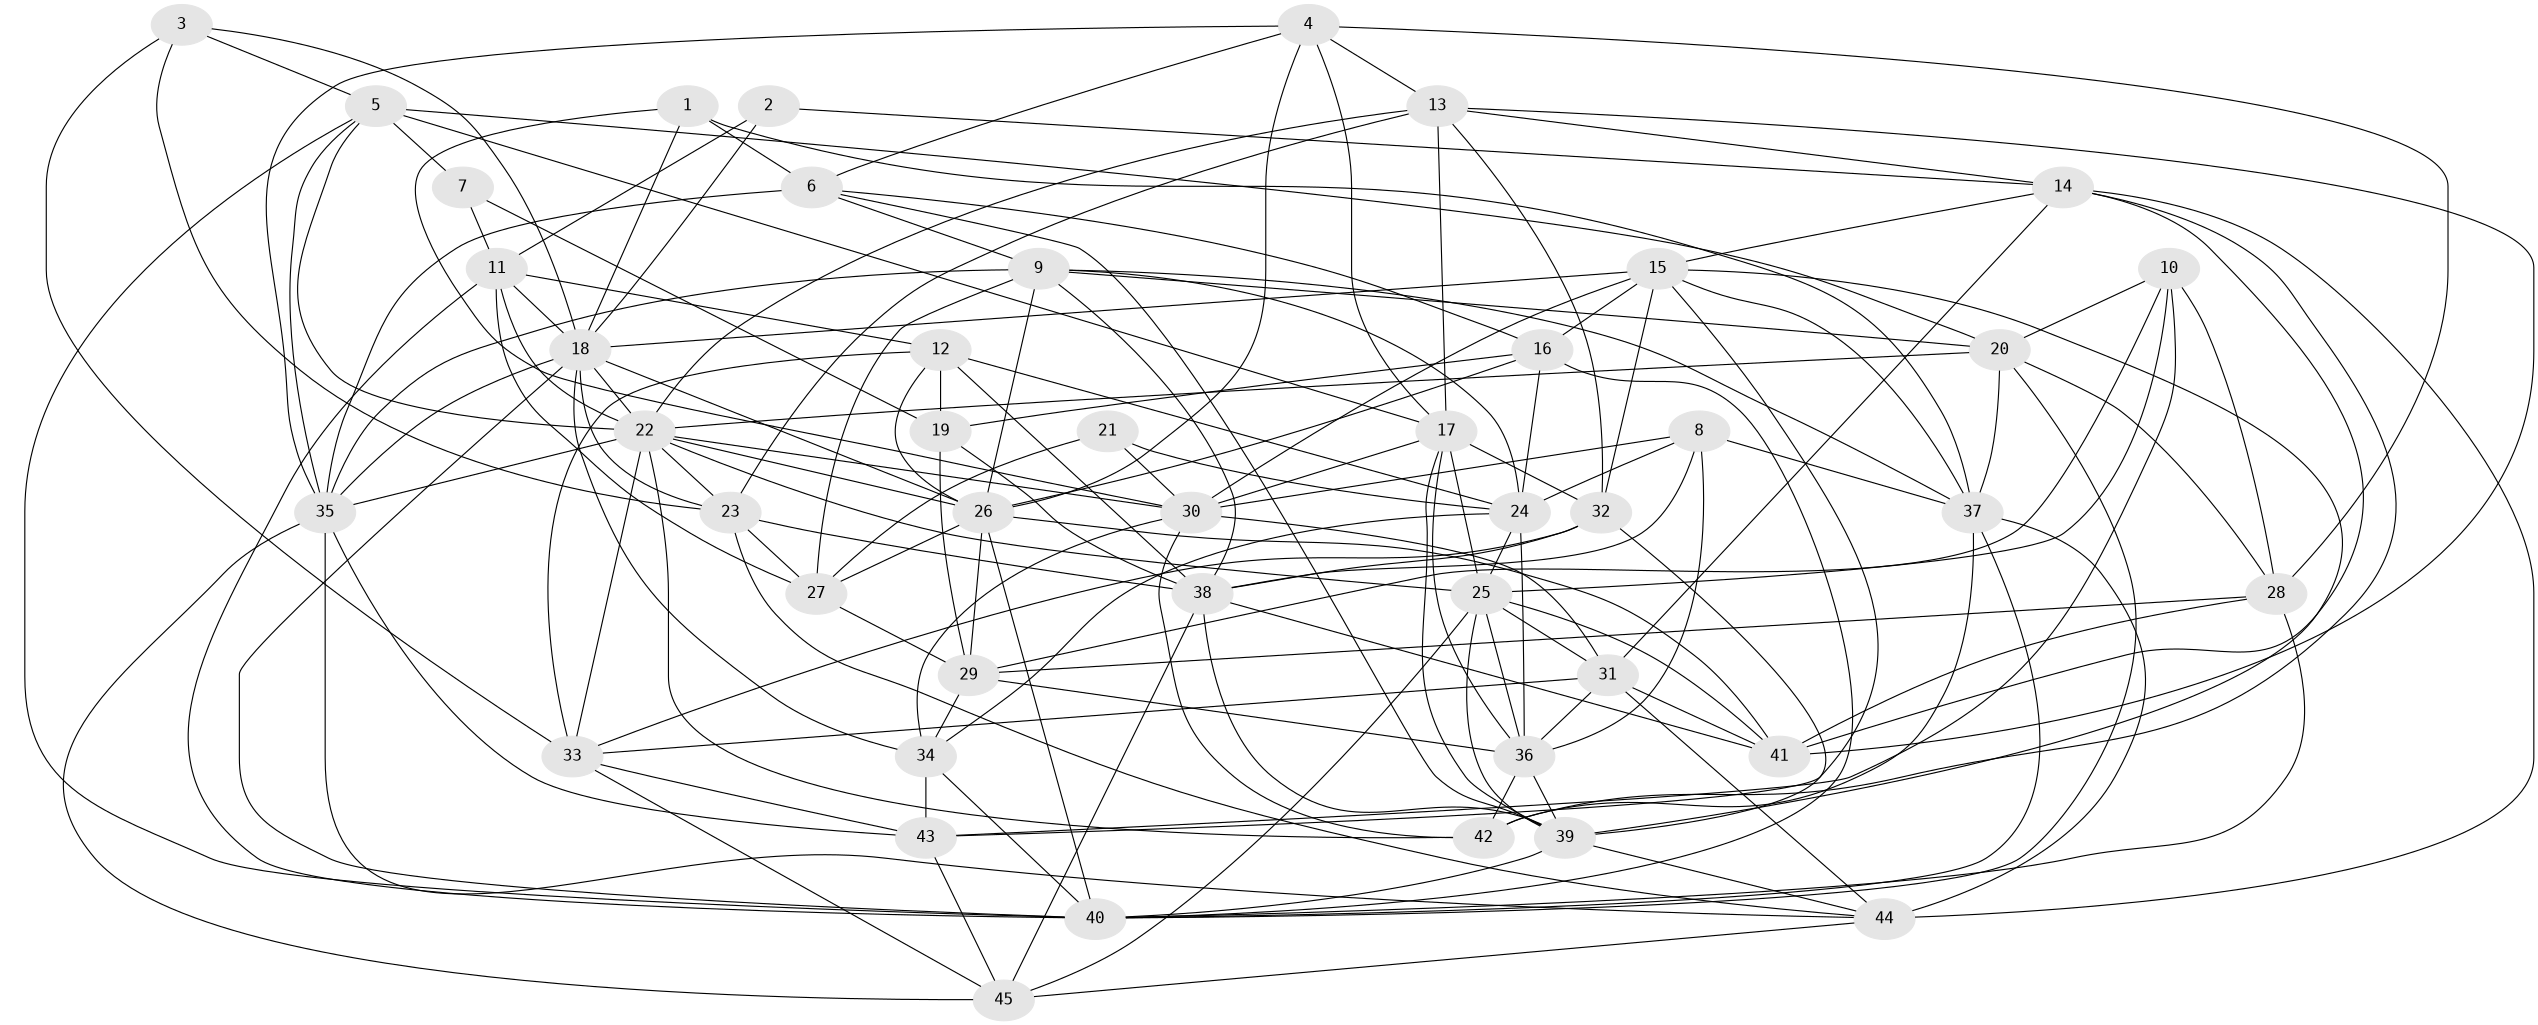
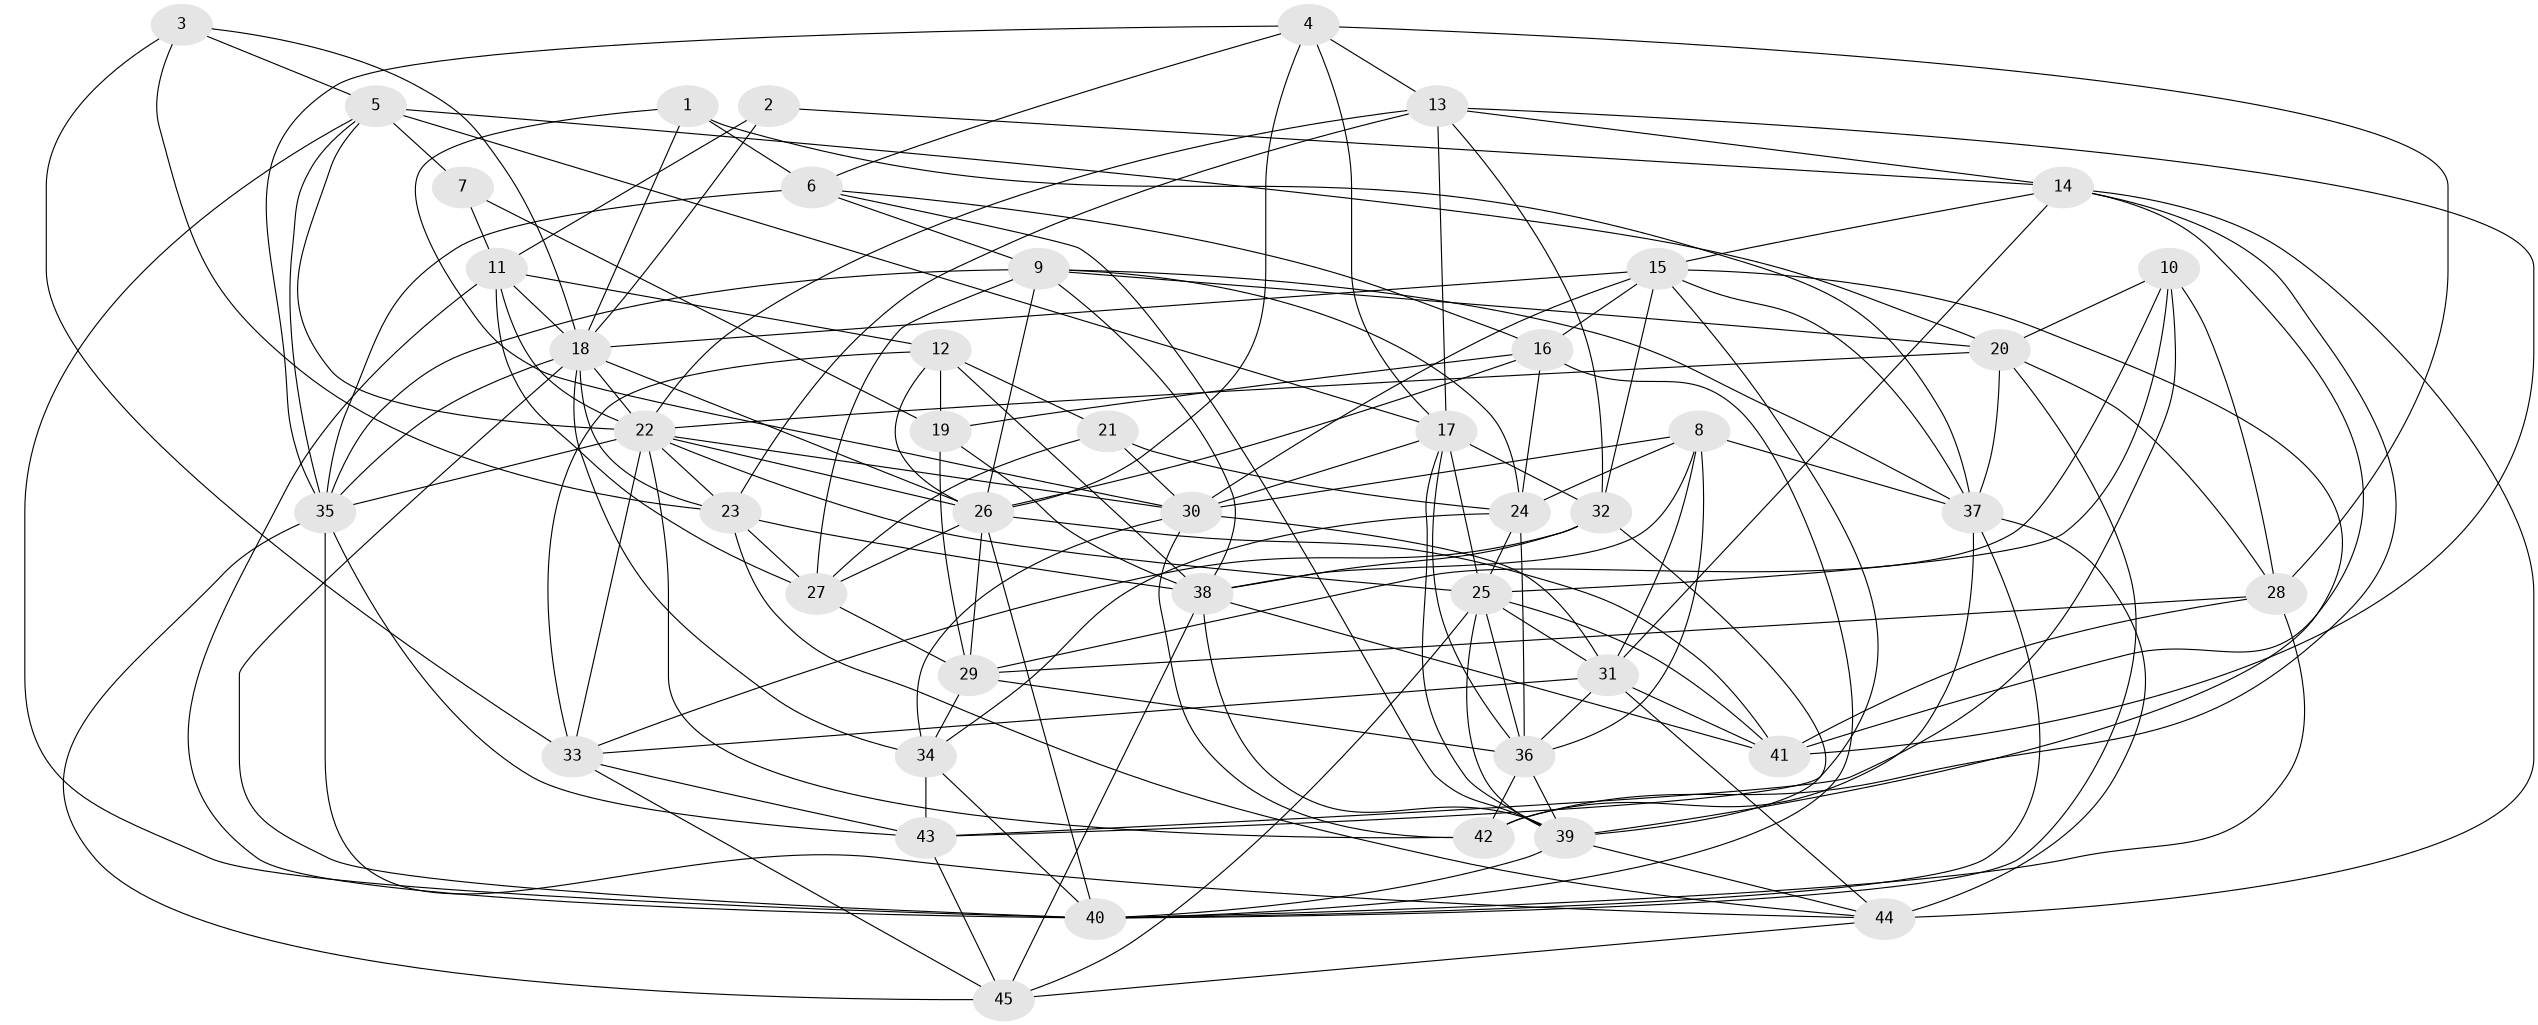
edge "12" -- "24": now "12" -- "21"
edge "8" -- "31": added
